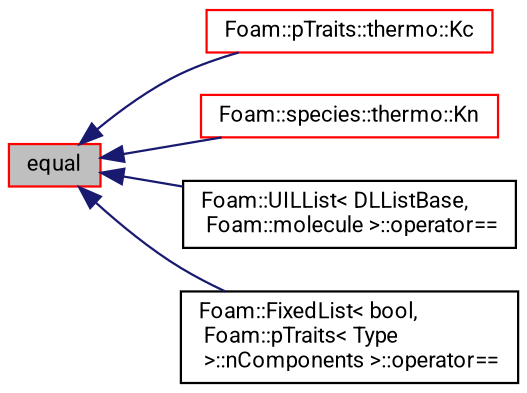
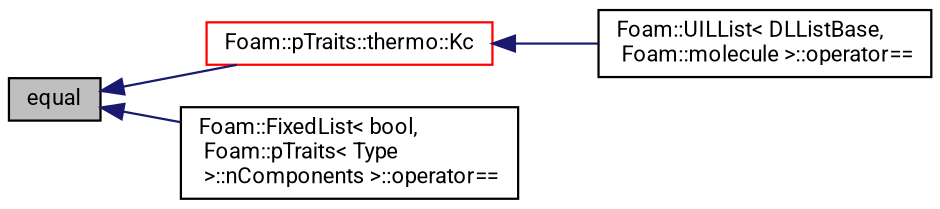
node "Foam::species::thermo::Kn": removed
node "equal": color red -> black
edge "Foam::UILList< DLListBase, Foam::molecule >::operator==" -> "equal": now "Foam::UILList< DLListBase, Foam::molecule >::operator==" -> "Foam::pTraits::thermo::Kc"
